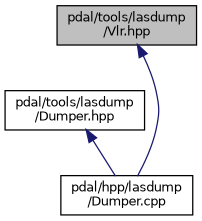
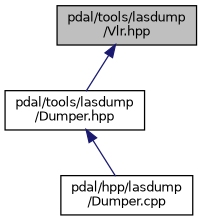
edge "pdal/hpp/lasdump /Dumper.cpp" -> "pdal/tools/lasdump /Vlr.hpp": now "pdal/tools/lasdump /Dumper.hpp" -> "pdal/tools/lasdump /Vlr.hpp"
